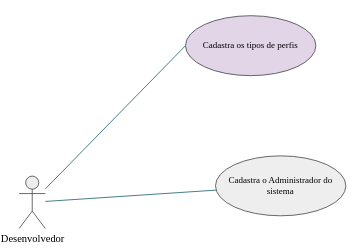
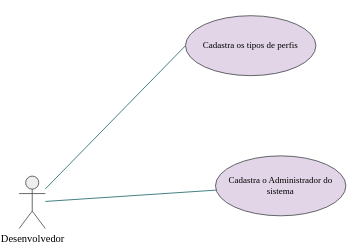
node "Cadastra o Administrador do sistema": fillcolor #eeeeee -> #e1d5e7
